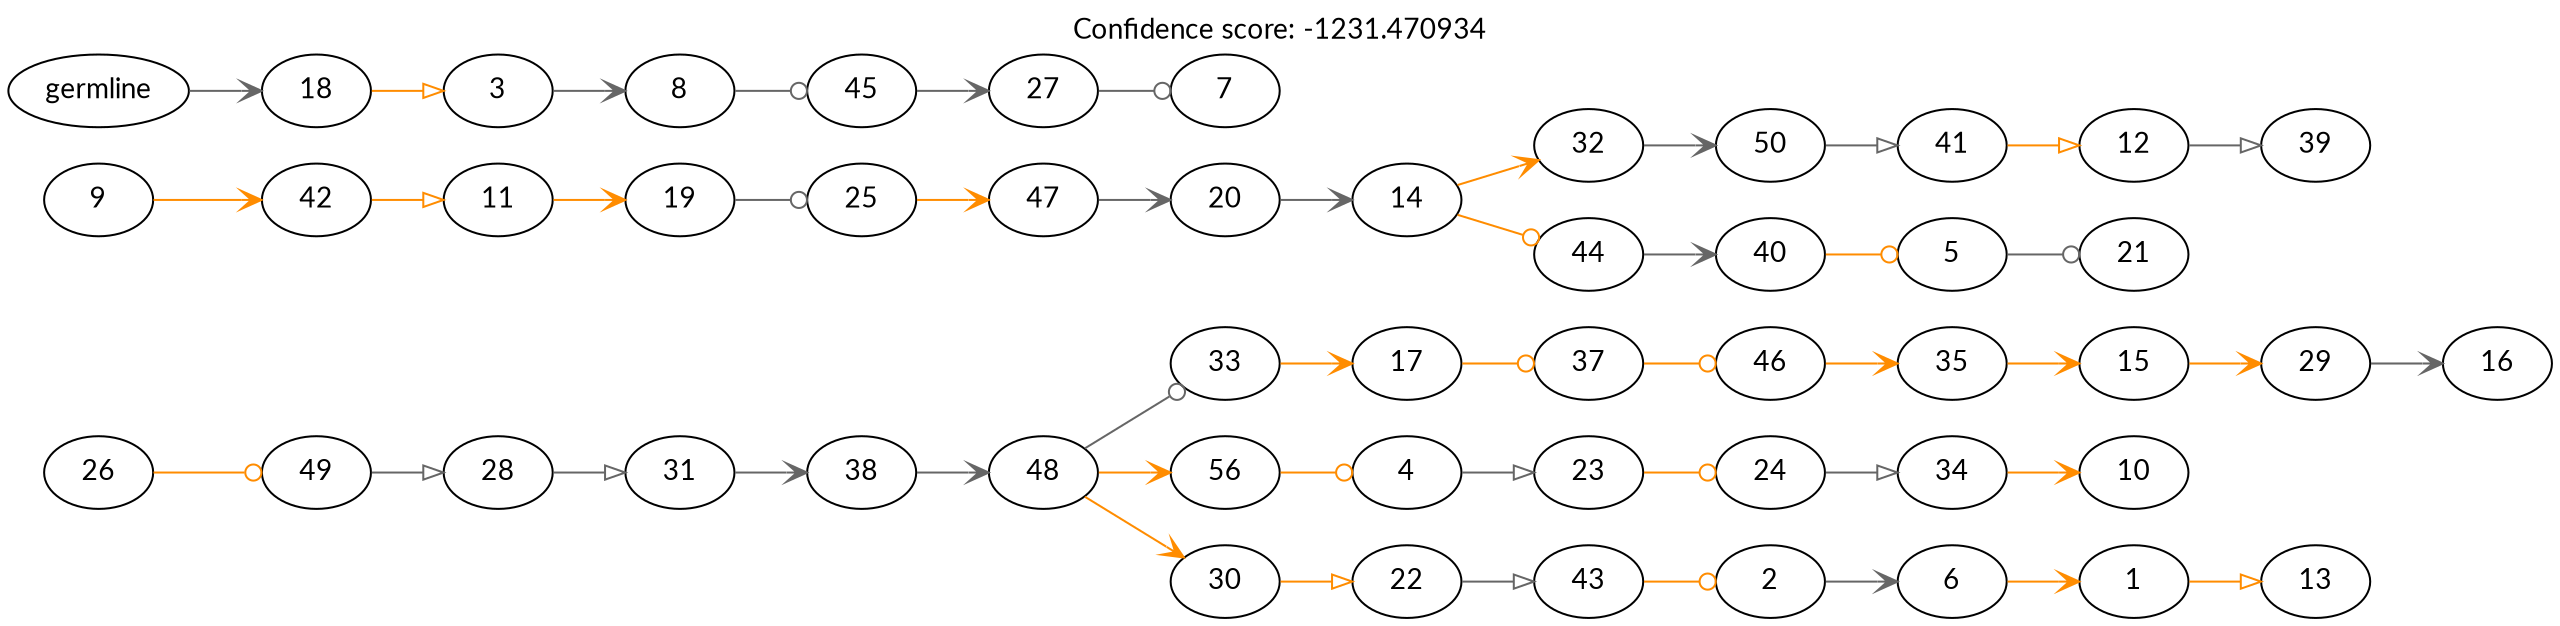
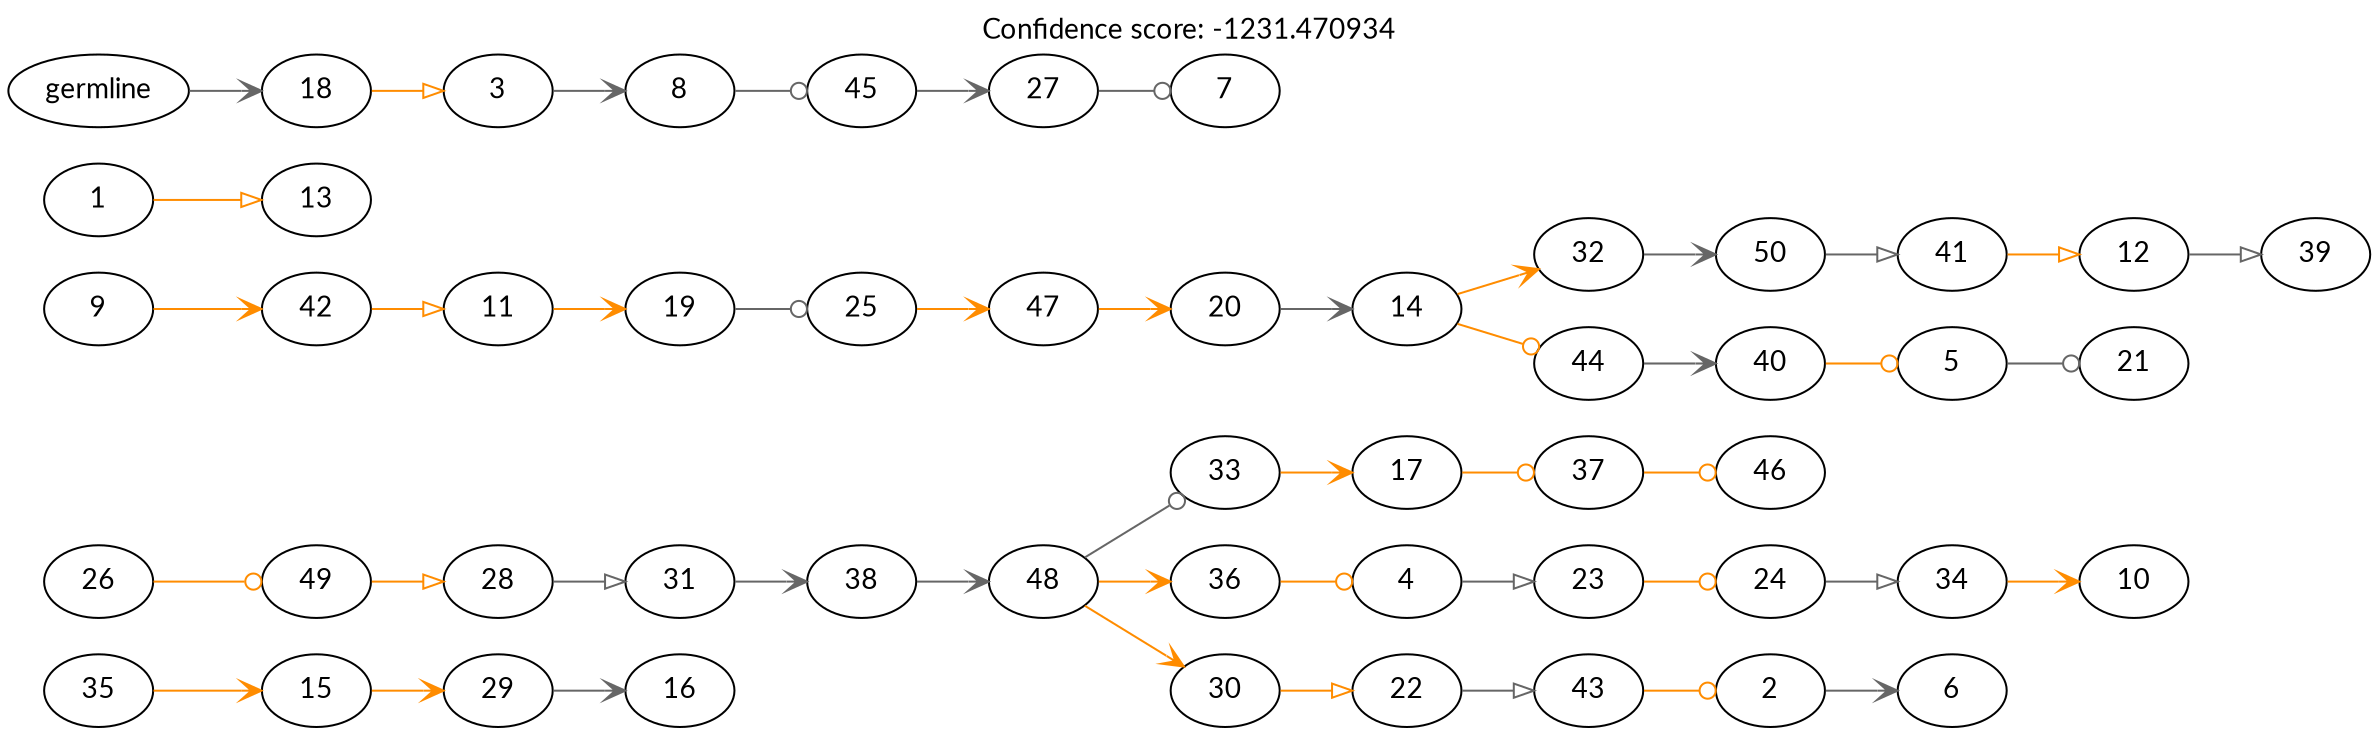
edge "47" -> "20": color gray40 -> darkorange
edge "46" -> "35": removed
edge "49" -> "28": color gray40 -> darkorange
node "56": label "56" -> "36"
edge "6" -> "1": removed
